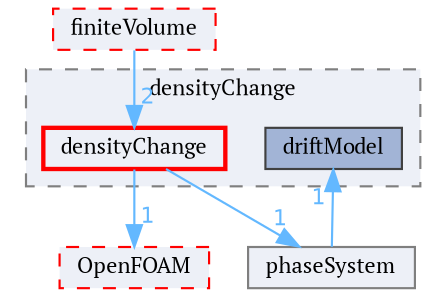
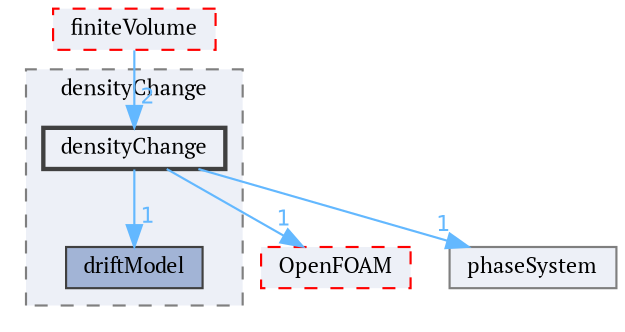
node "densityChange": color red -> grey25
edge "phaseSystem" -> "driftModel": now "densityChange" -> "driftModel"
